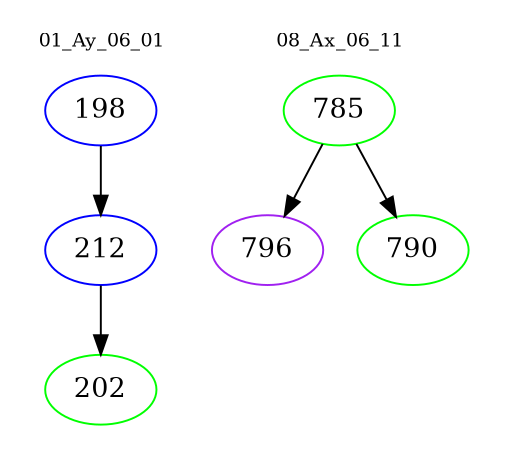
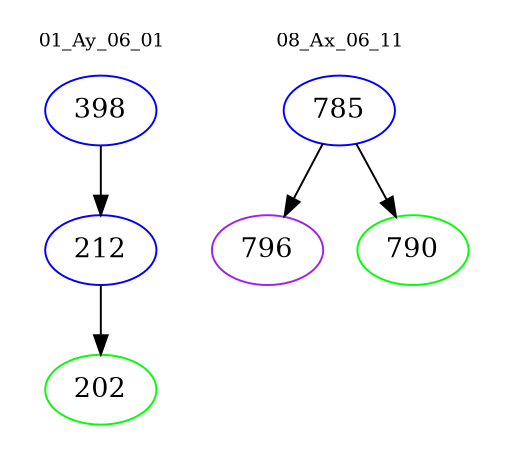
node "198": label "198" -> "398"
node "785": color green -> blue
